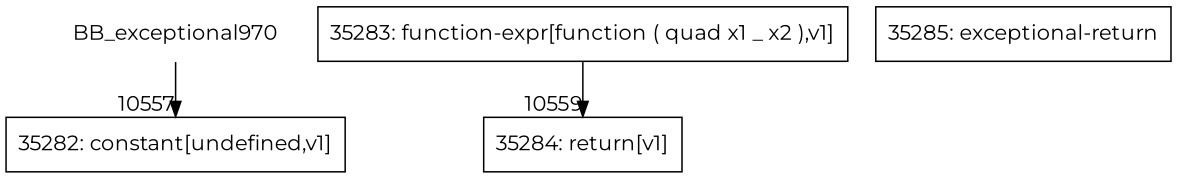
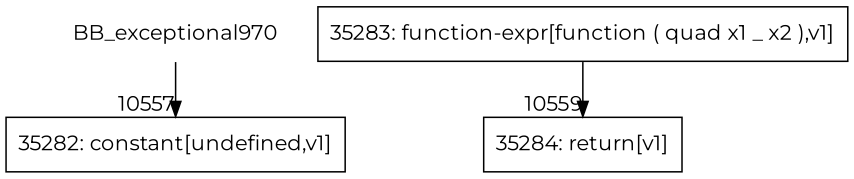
node "35285: exceptional-return": removed
